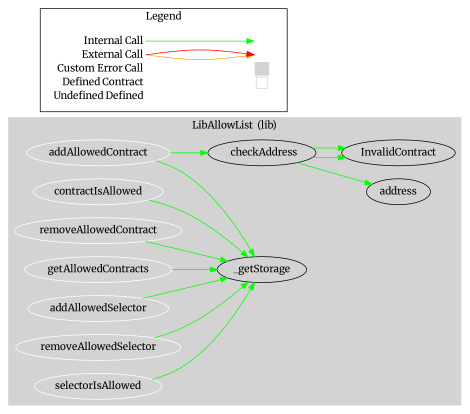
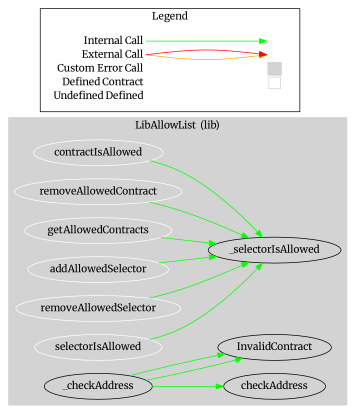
node "addAllowedContract": removed
node "address": label "address" -> "checkAddress"
node "_getStorage": label "_getStorage" -> "_selectorIsAllowed"
